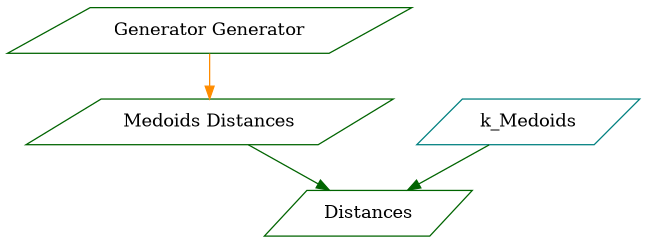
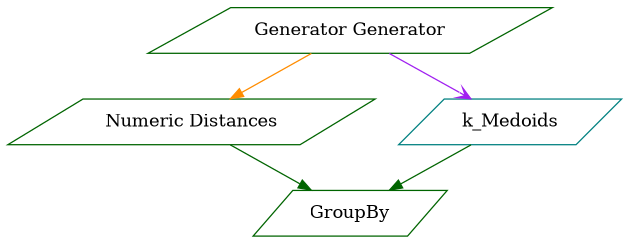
edge "Generator Generator" -> "k_Medoids": added
node "Medoids Distances": label "Medoids Distances" -> "Numeric Distances"
node "Distances": label "Distances" -> "GroupBy"
